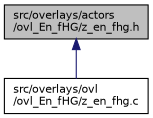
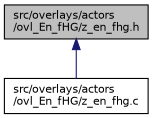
node "src/overlays/ovl /ovl_En_fHG/z_en_fhg.c": label "src/overlays/ovl /ovl_En_fHG/z_en_fhg.c" -> "src/overlays/actors /ovl_En_fHG/z_en_fhg.c"
